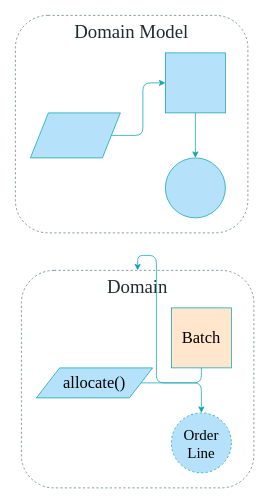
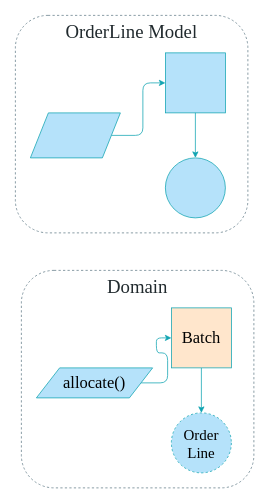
node "Domain Model": label "Domain Model" -> "OrderLine Model"
edge "Batch" -> "Domain": now "Batch" -> "OrderLine"
edge "allocate()" -> "OrderLine": now "allocate()" -> "Batch"
